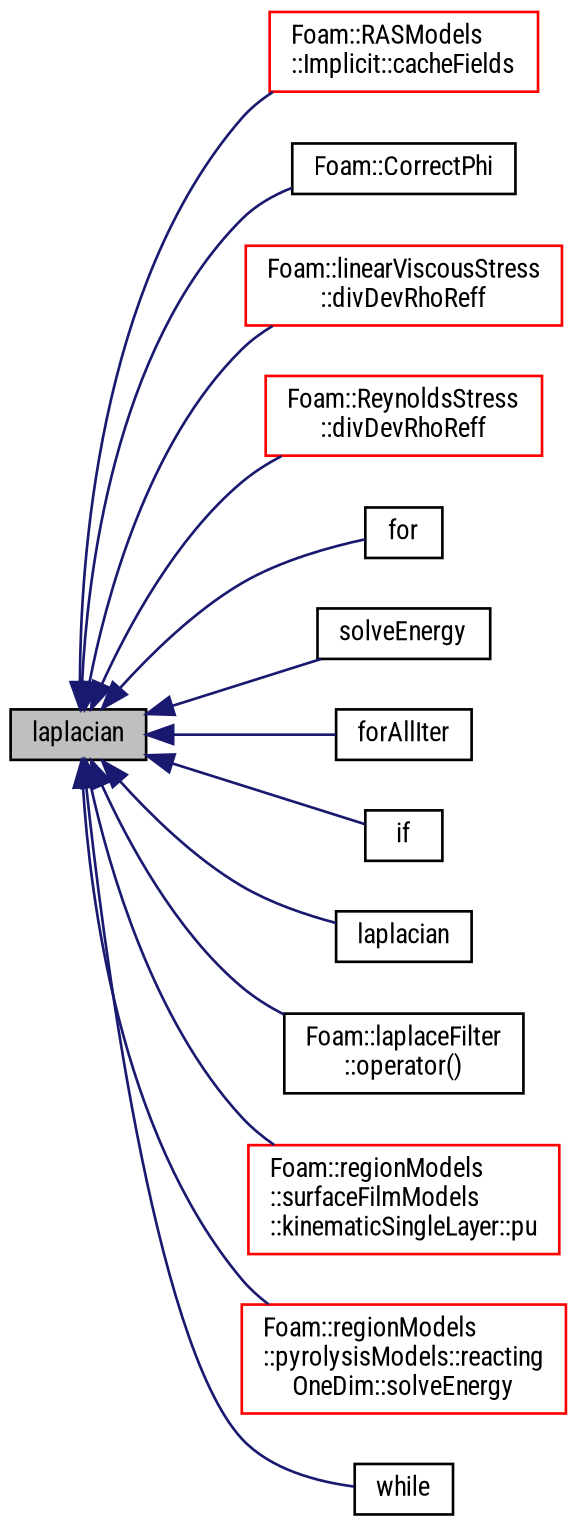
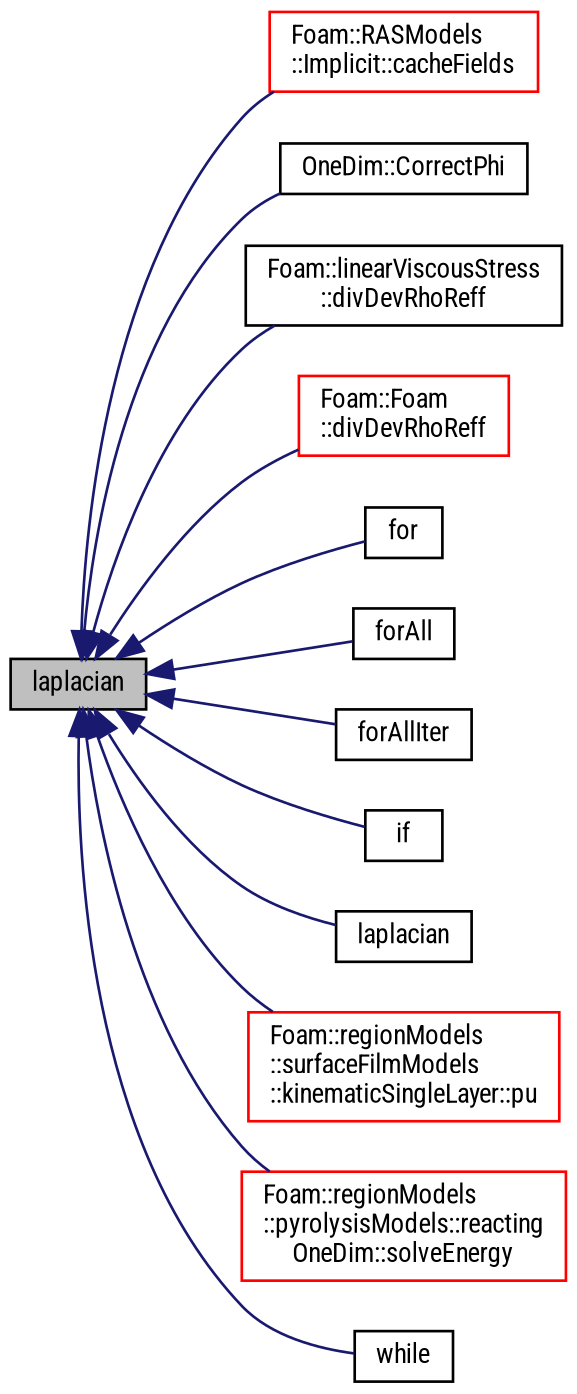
node "Foam::CorrectPhi": label "Foam::CorrectPhi" -> "OneDim::CorrectPhi"
node "Foam::linearViscousStress ::divDevRhoReff": color red -> black
node "Foam::ReynoldsStress ::divDevRhoReff": label "Foam::ReynoldsStress ::divDevRhoReff" -> "Foam::Foam ::divDevRhoReff"
node "solveEnergy": label "solveEnergy" -> "forAll"
node "Foam::laplaceFilter ::operator()": removed
